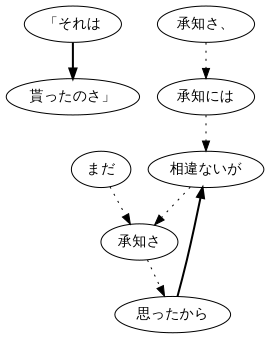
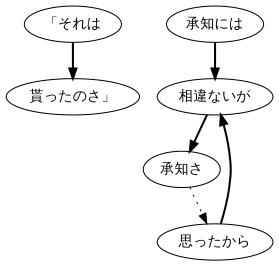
node "承知さ、": removed
edge "承知には" -> "相違ないが": style dotted -> bold
node "まだ": removed
edge "相違ないが" -> "承知さ": style dotted -> bold
